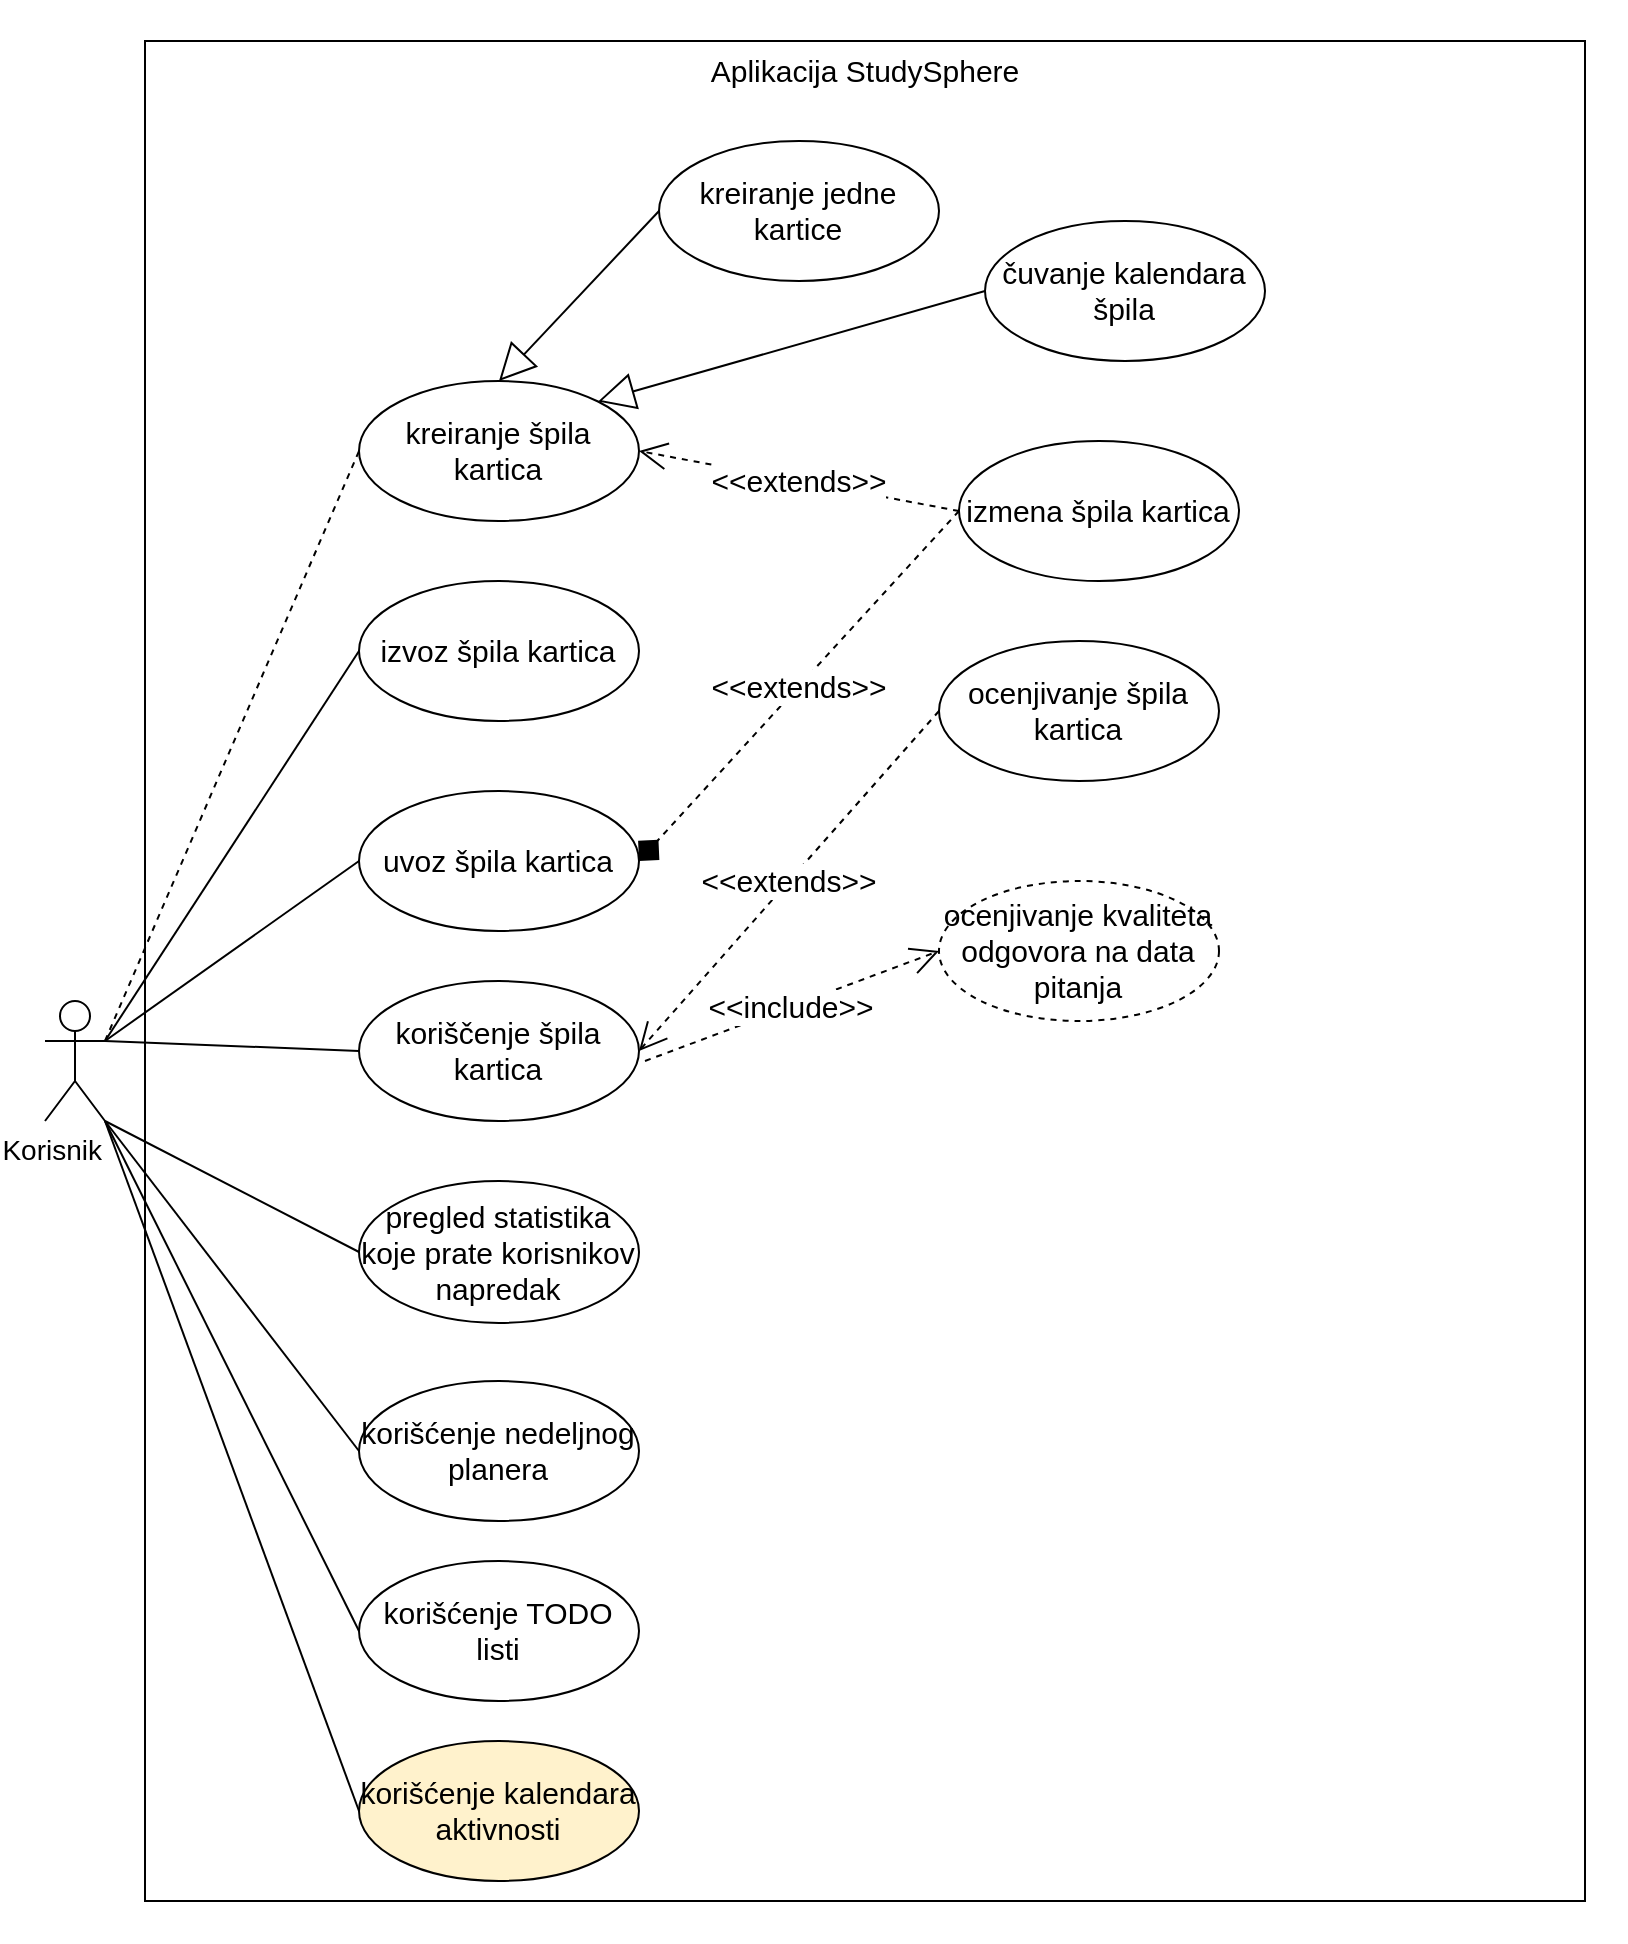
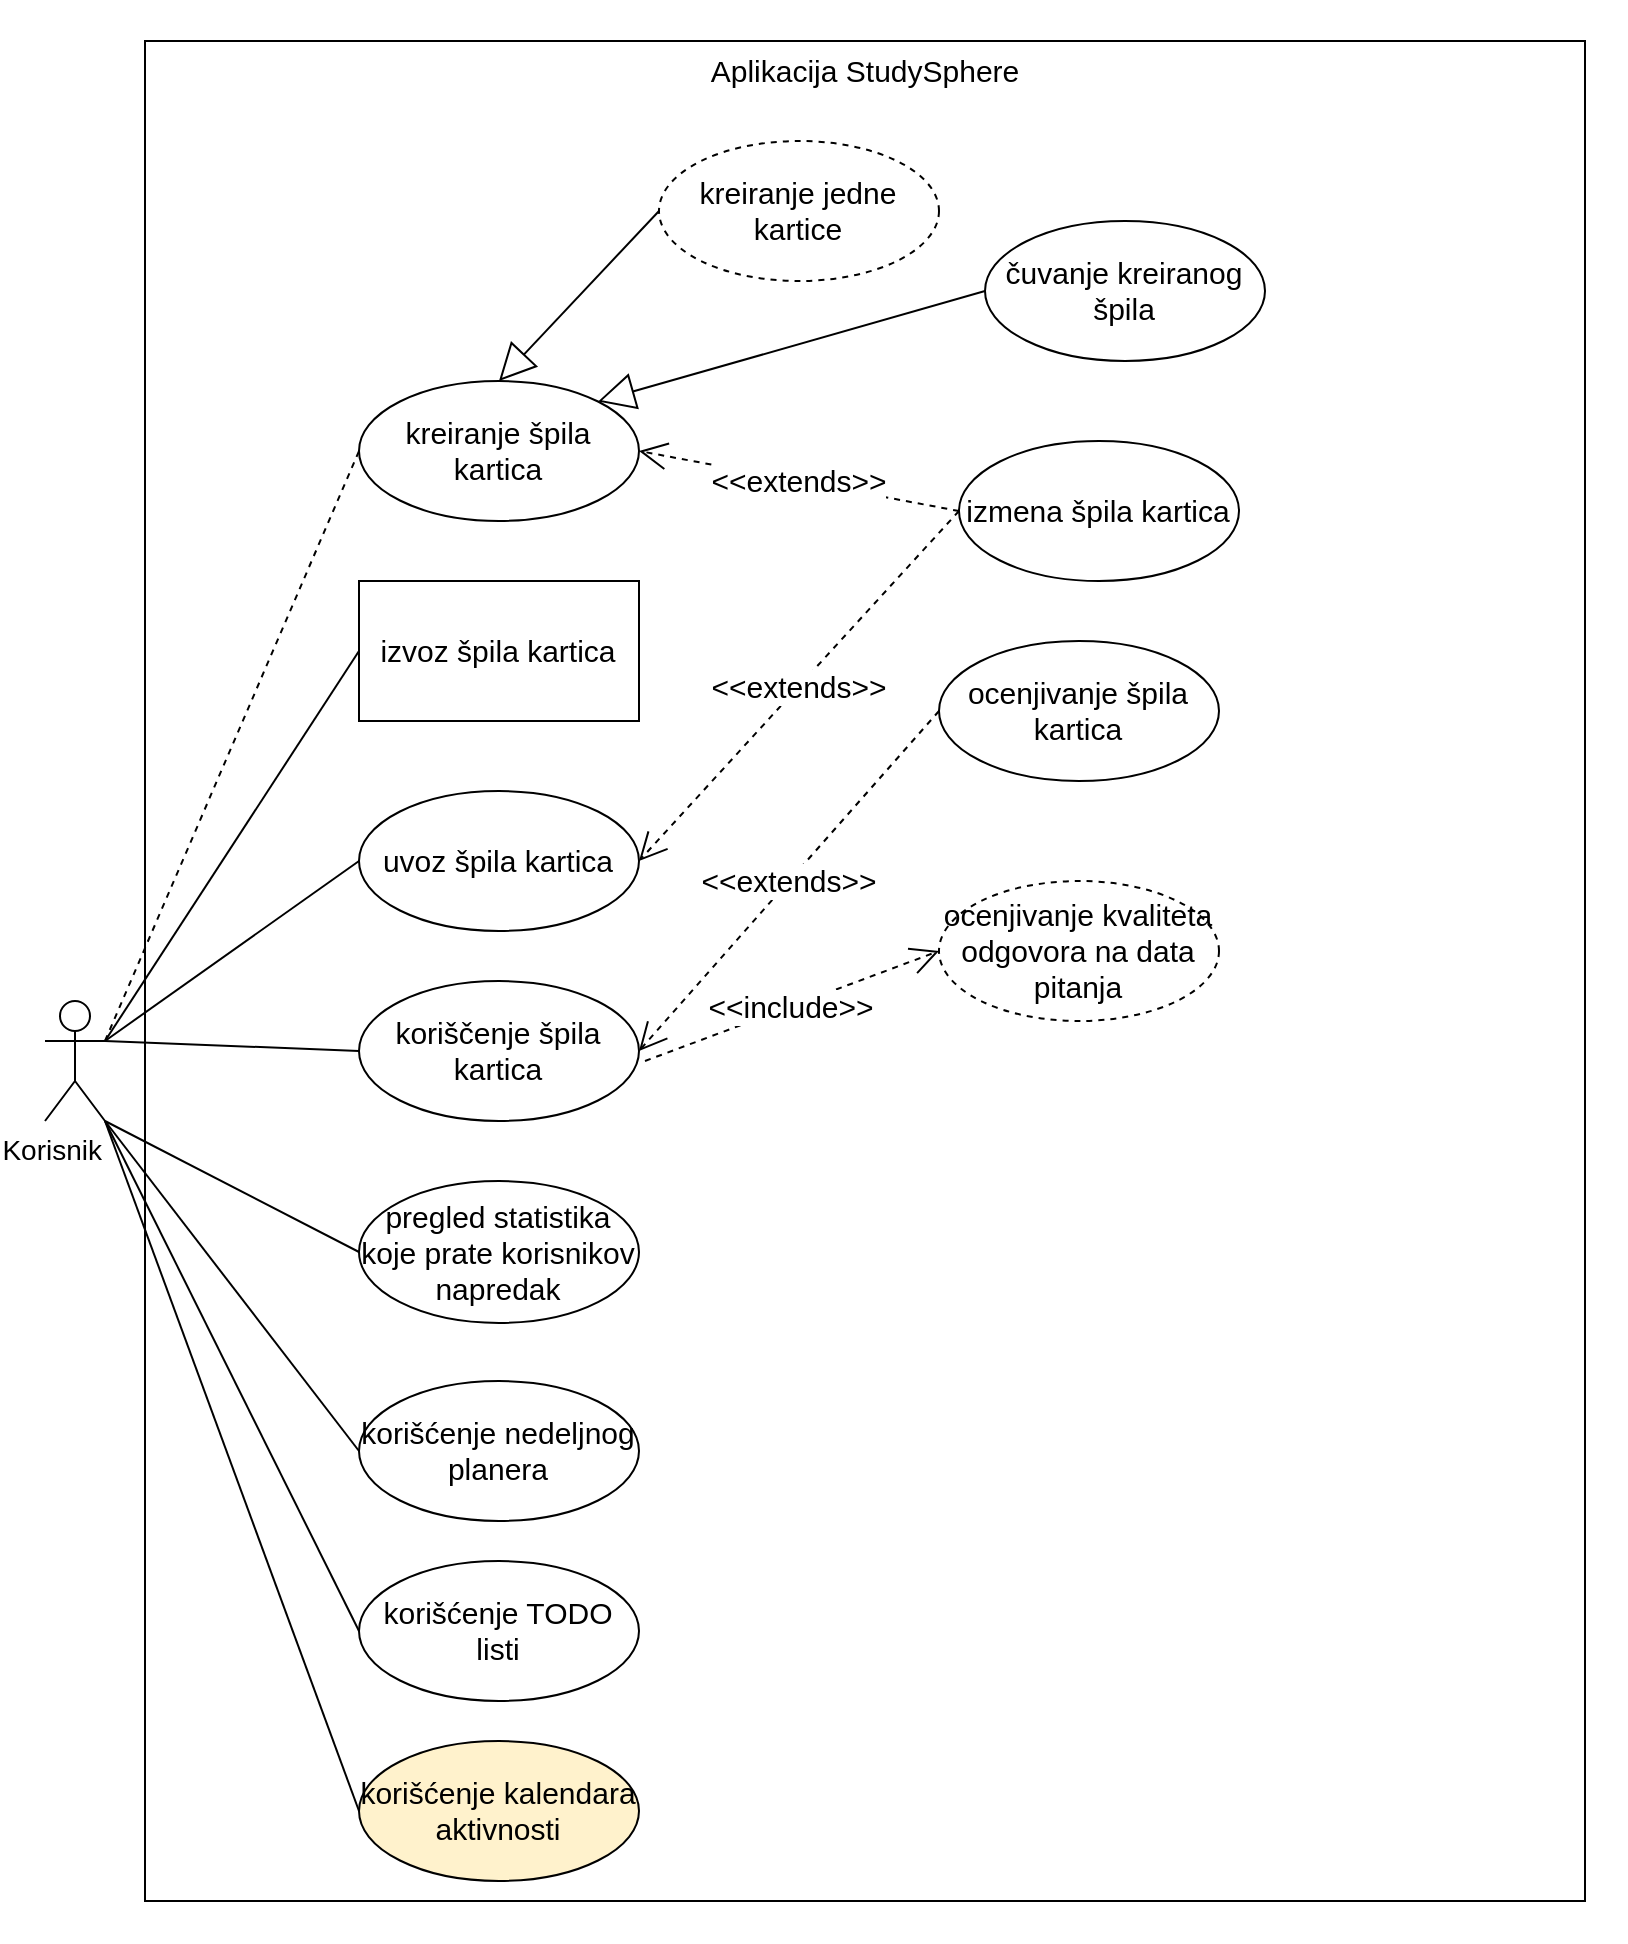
node "kreiranje jedne kartice": style solid -> dashed
node "čuvanje kalendara špila": label "čuvanje kalendara špila" -> "čuvanje kreiranog špila"
node "izvoz špila kartica": shape ellipse -> rectangle
edge "izmena špila kartica" -> "uvoz špila kartica": arrowhead diamond -> open
